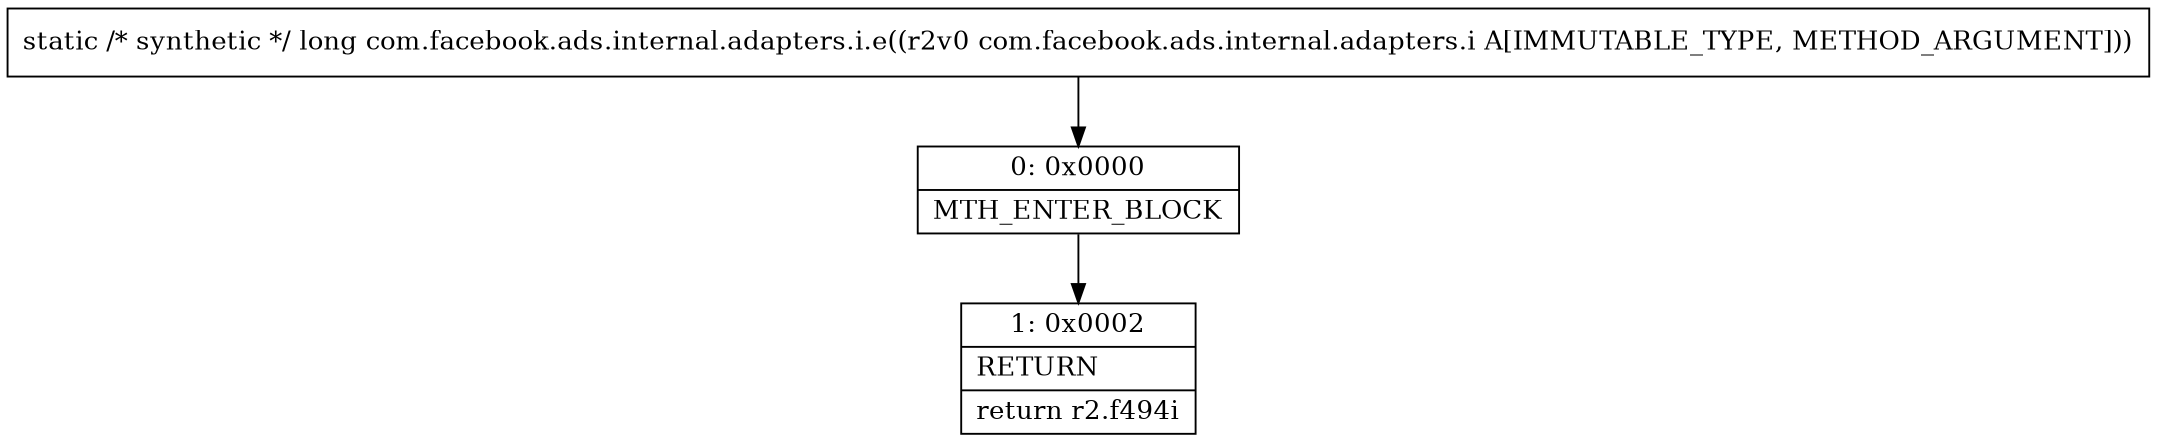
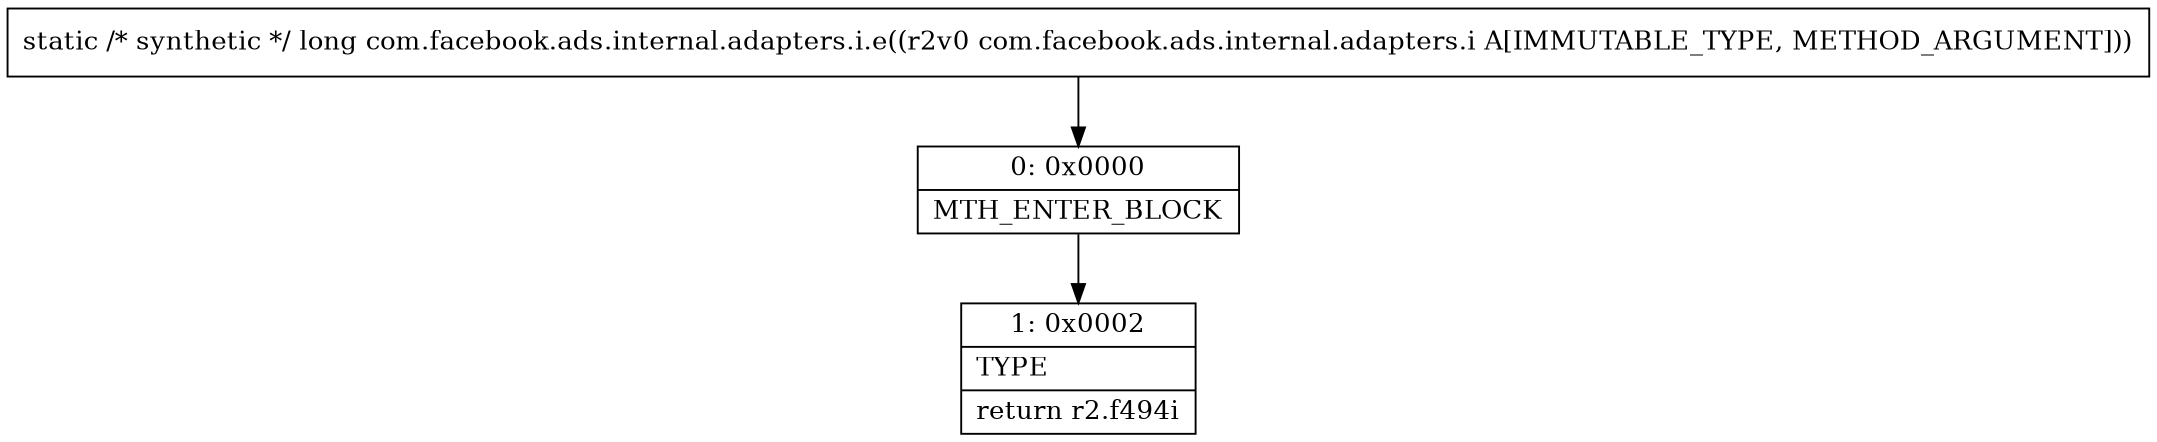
node "1: 0x0002": text "RETURN" -> "TYPE"
